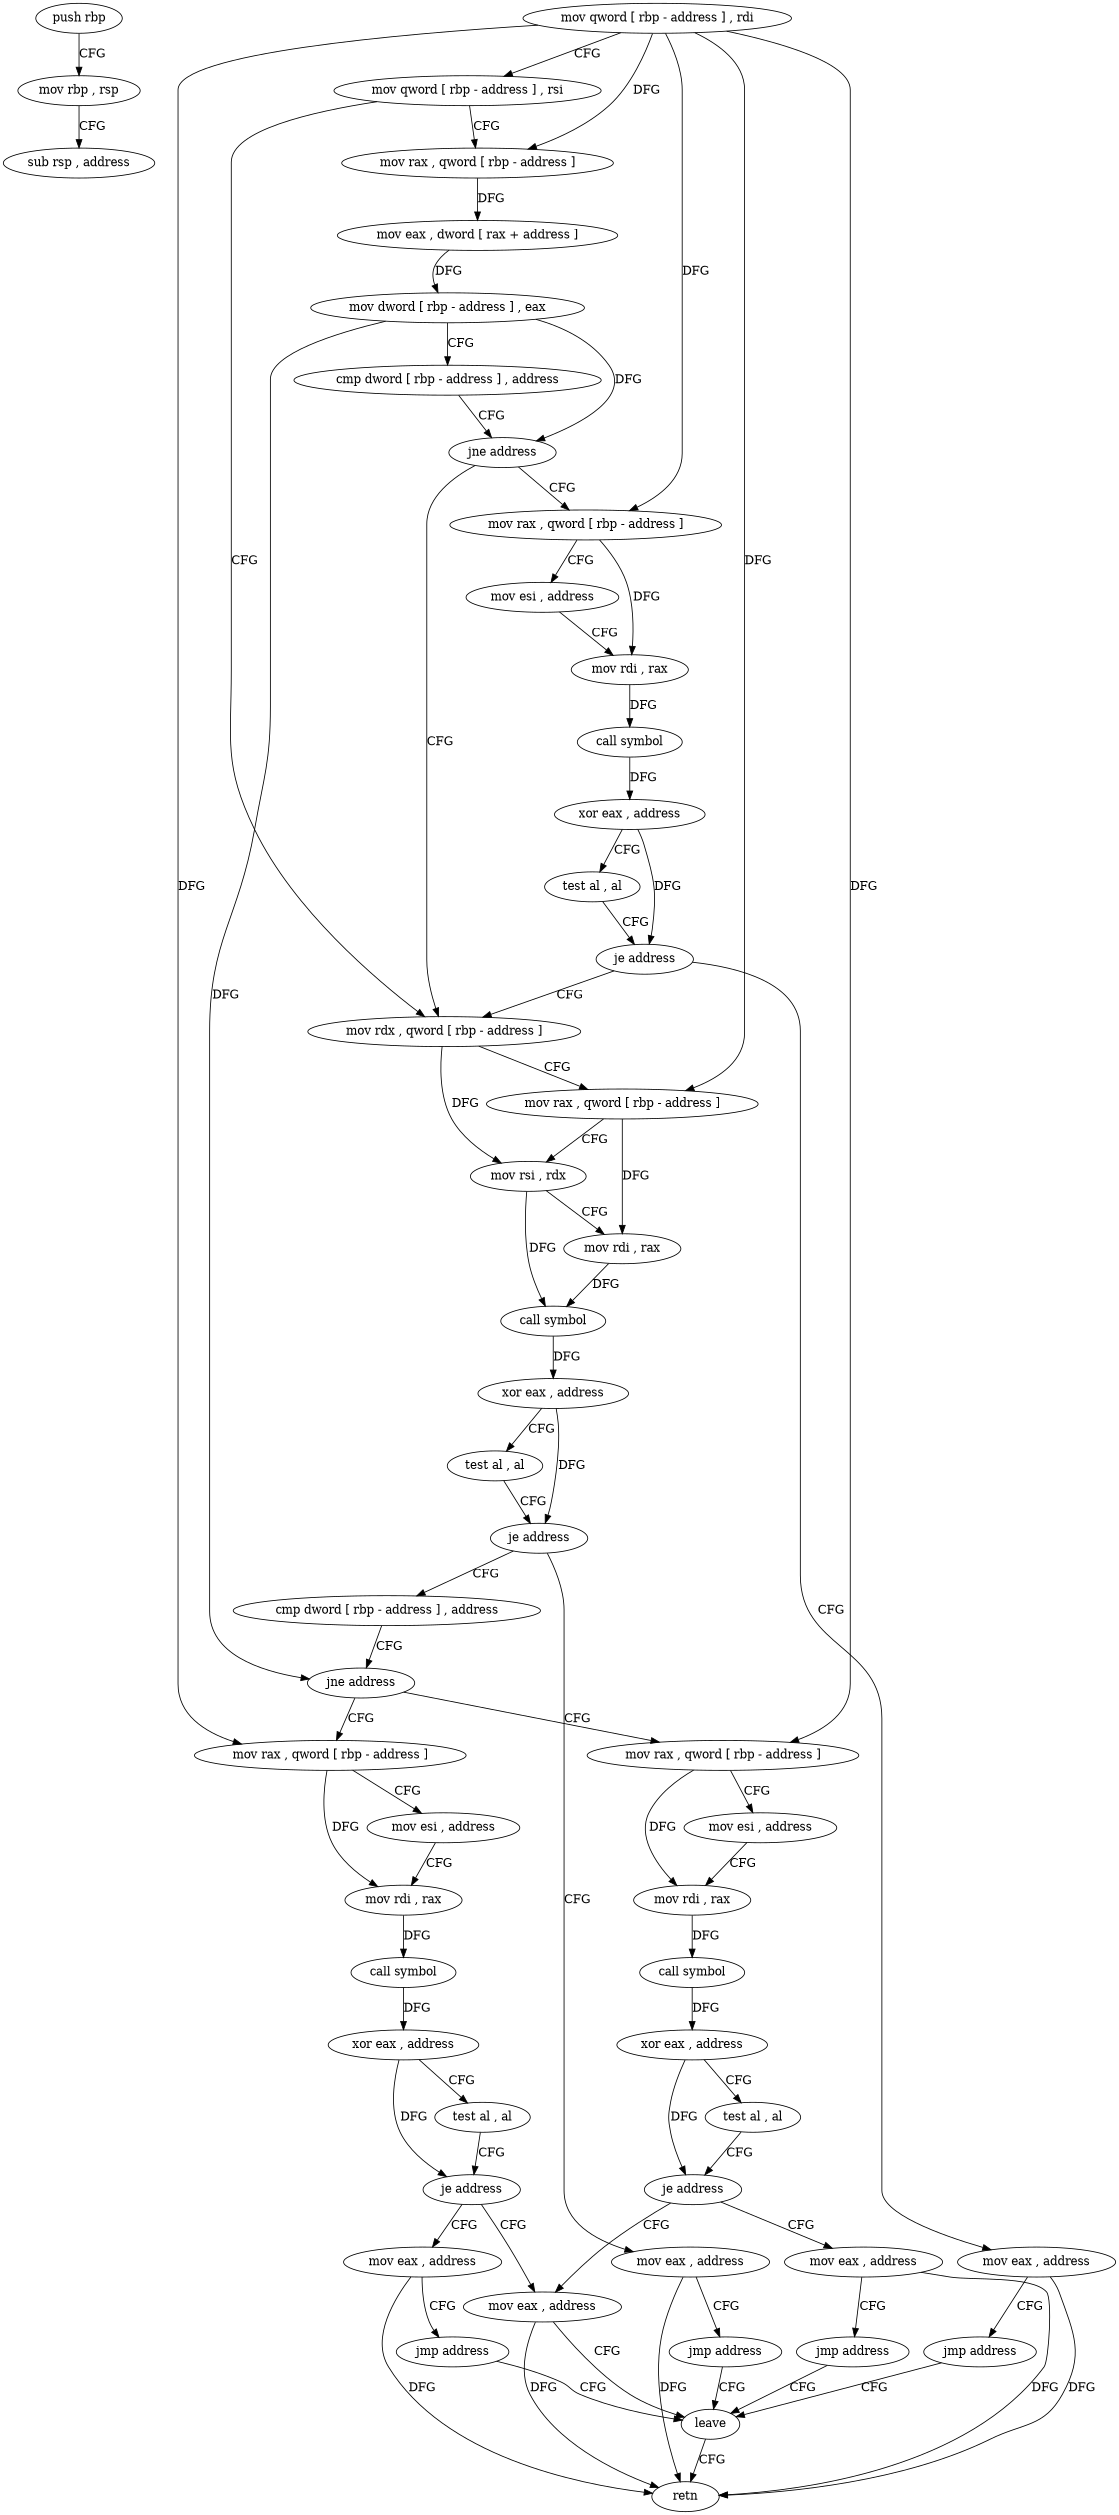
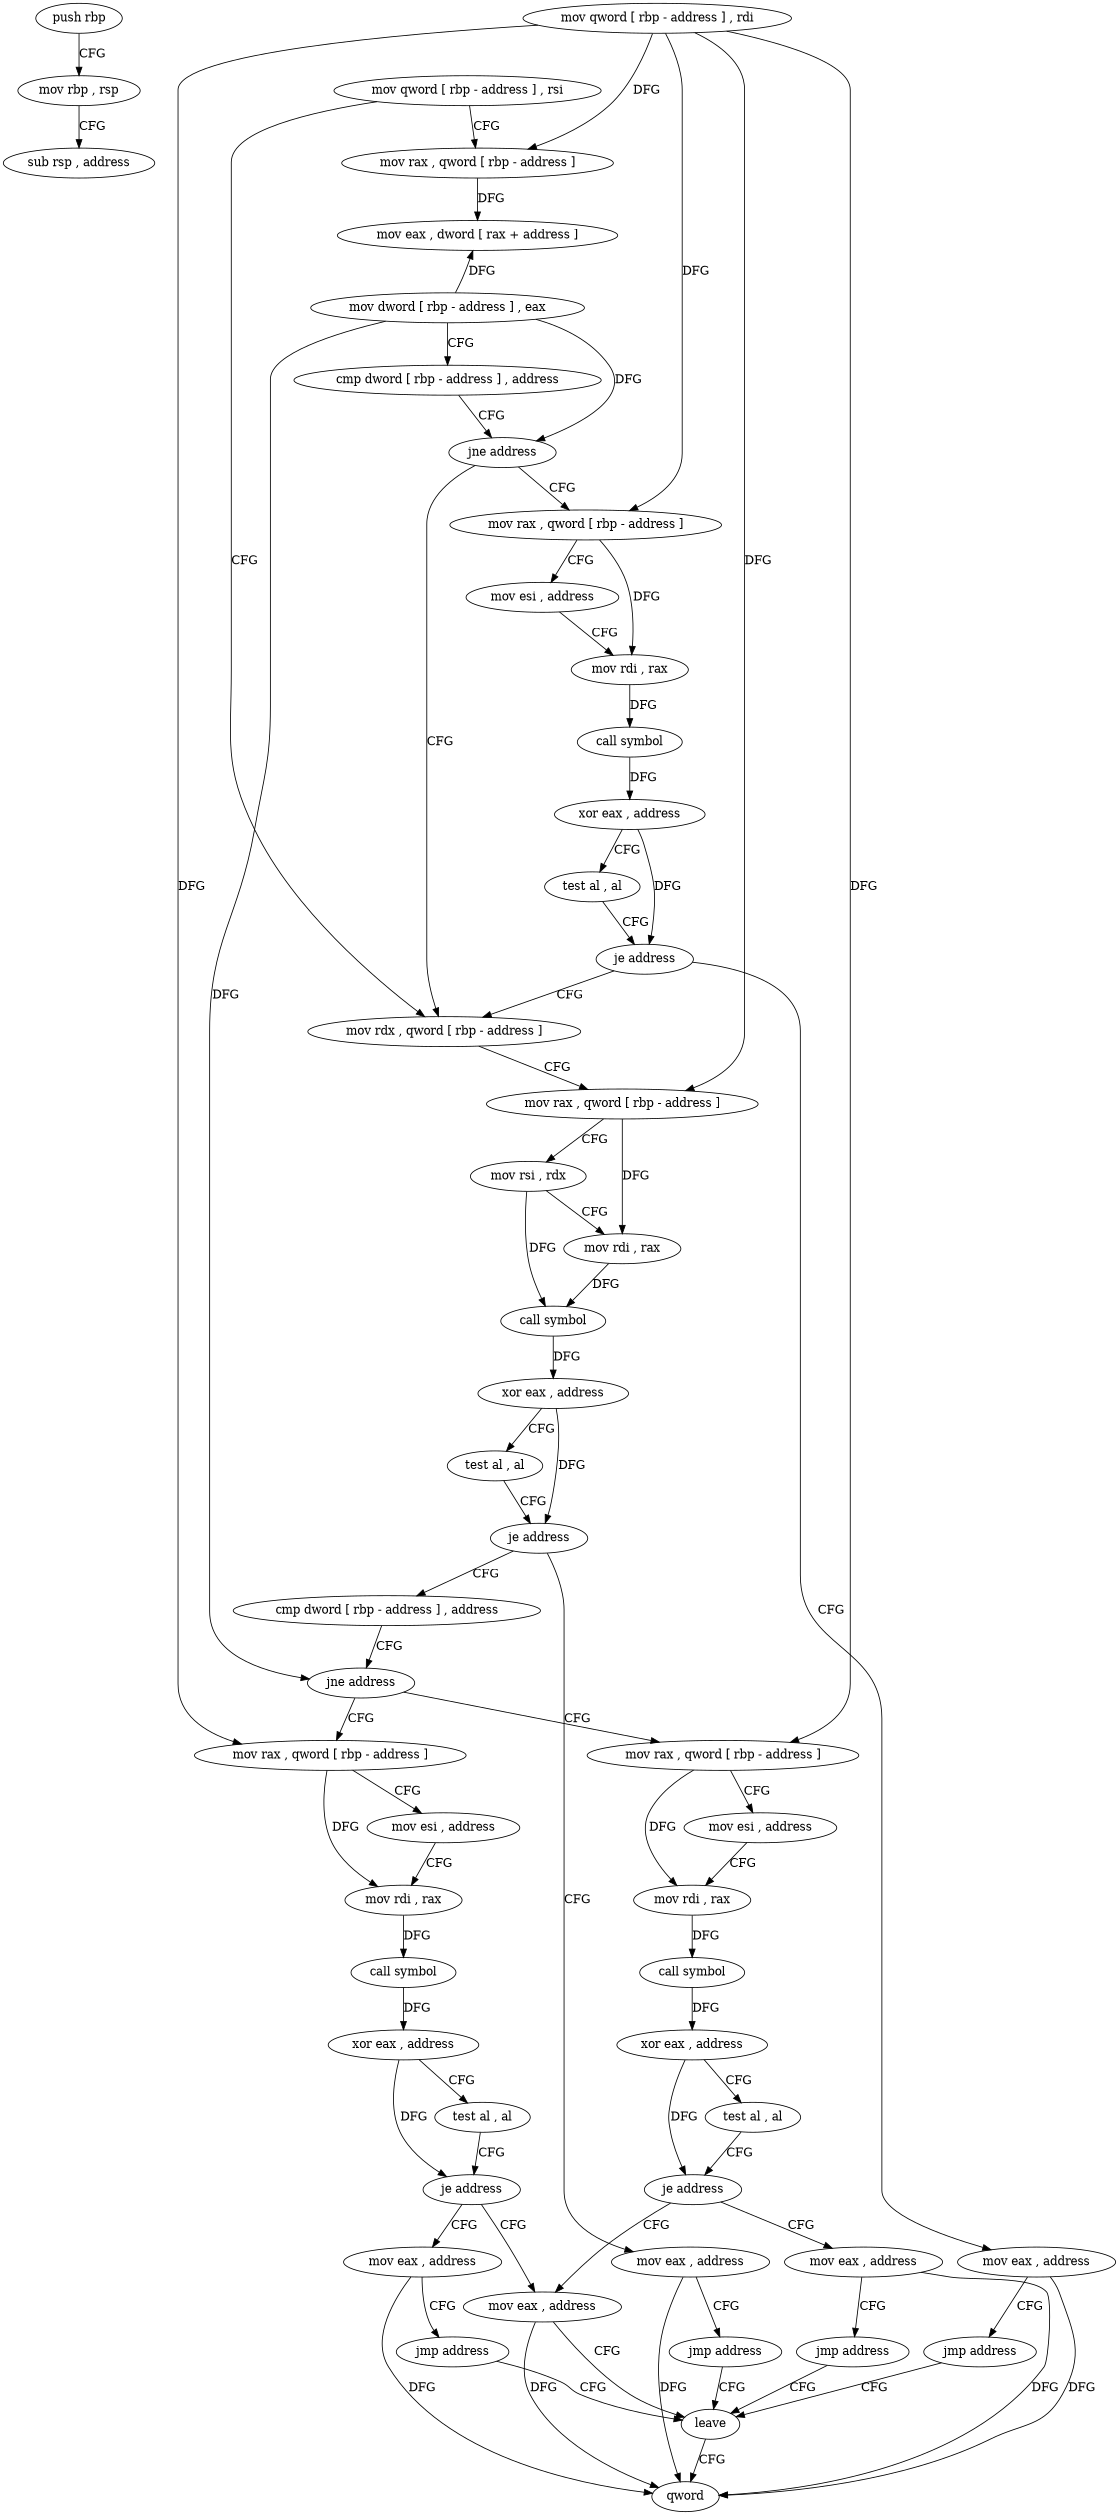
edge "mov qword [ rbp - address ] , rdi" -> "mov qword [ rbp - address ] , rsi": removed, label "CFG"
edge "mov eax , dword [ rax + address ]" -> "mov dword [ rbp - address ] , eax": reversed
edge "mov rdx , qword [ rbp - address ]" -> "mov rsi , rdx": removed, label "DFG"
node "retn": label "retn" -> "qword"
